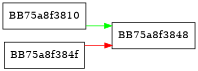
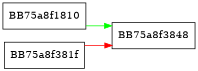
node "BB75a8f3810": label "BB75a8f3810" -> "BB75a8f1810"
node "BB75a8f384f": label "BB75a8f384f" -> "BB75a8f381f"
